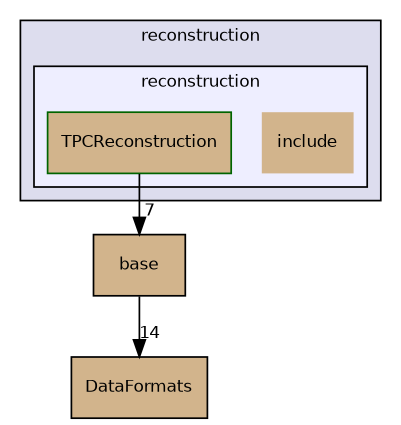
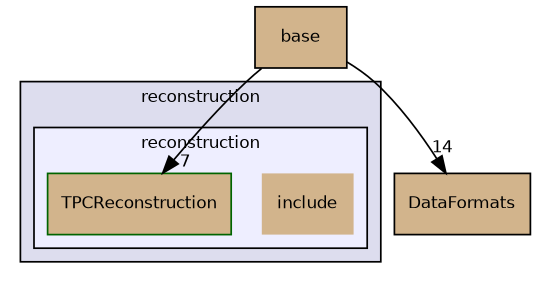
edge "TPCReconstruction" -> "base": reversed
